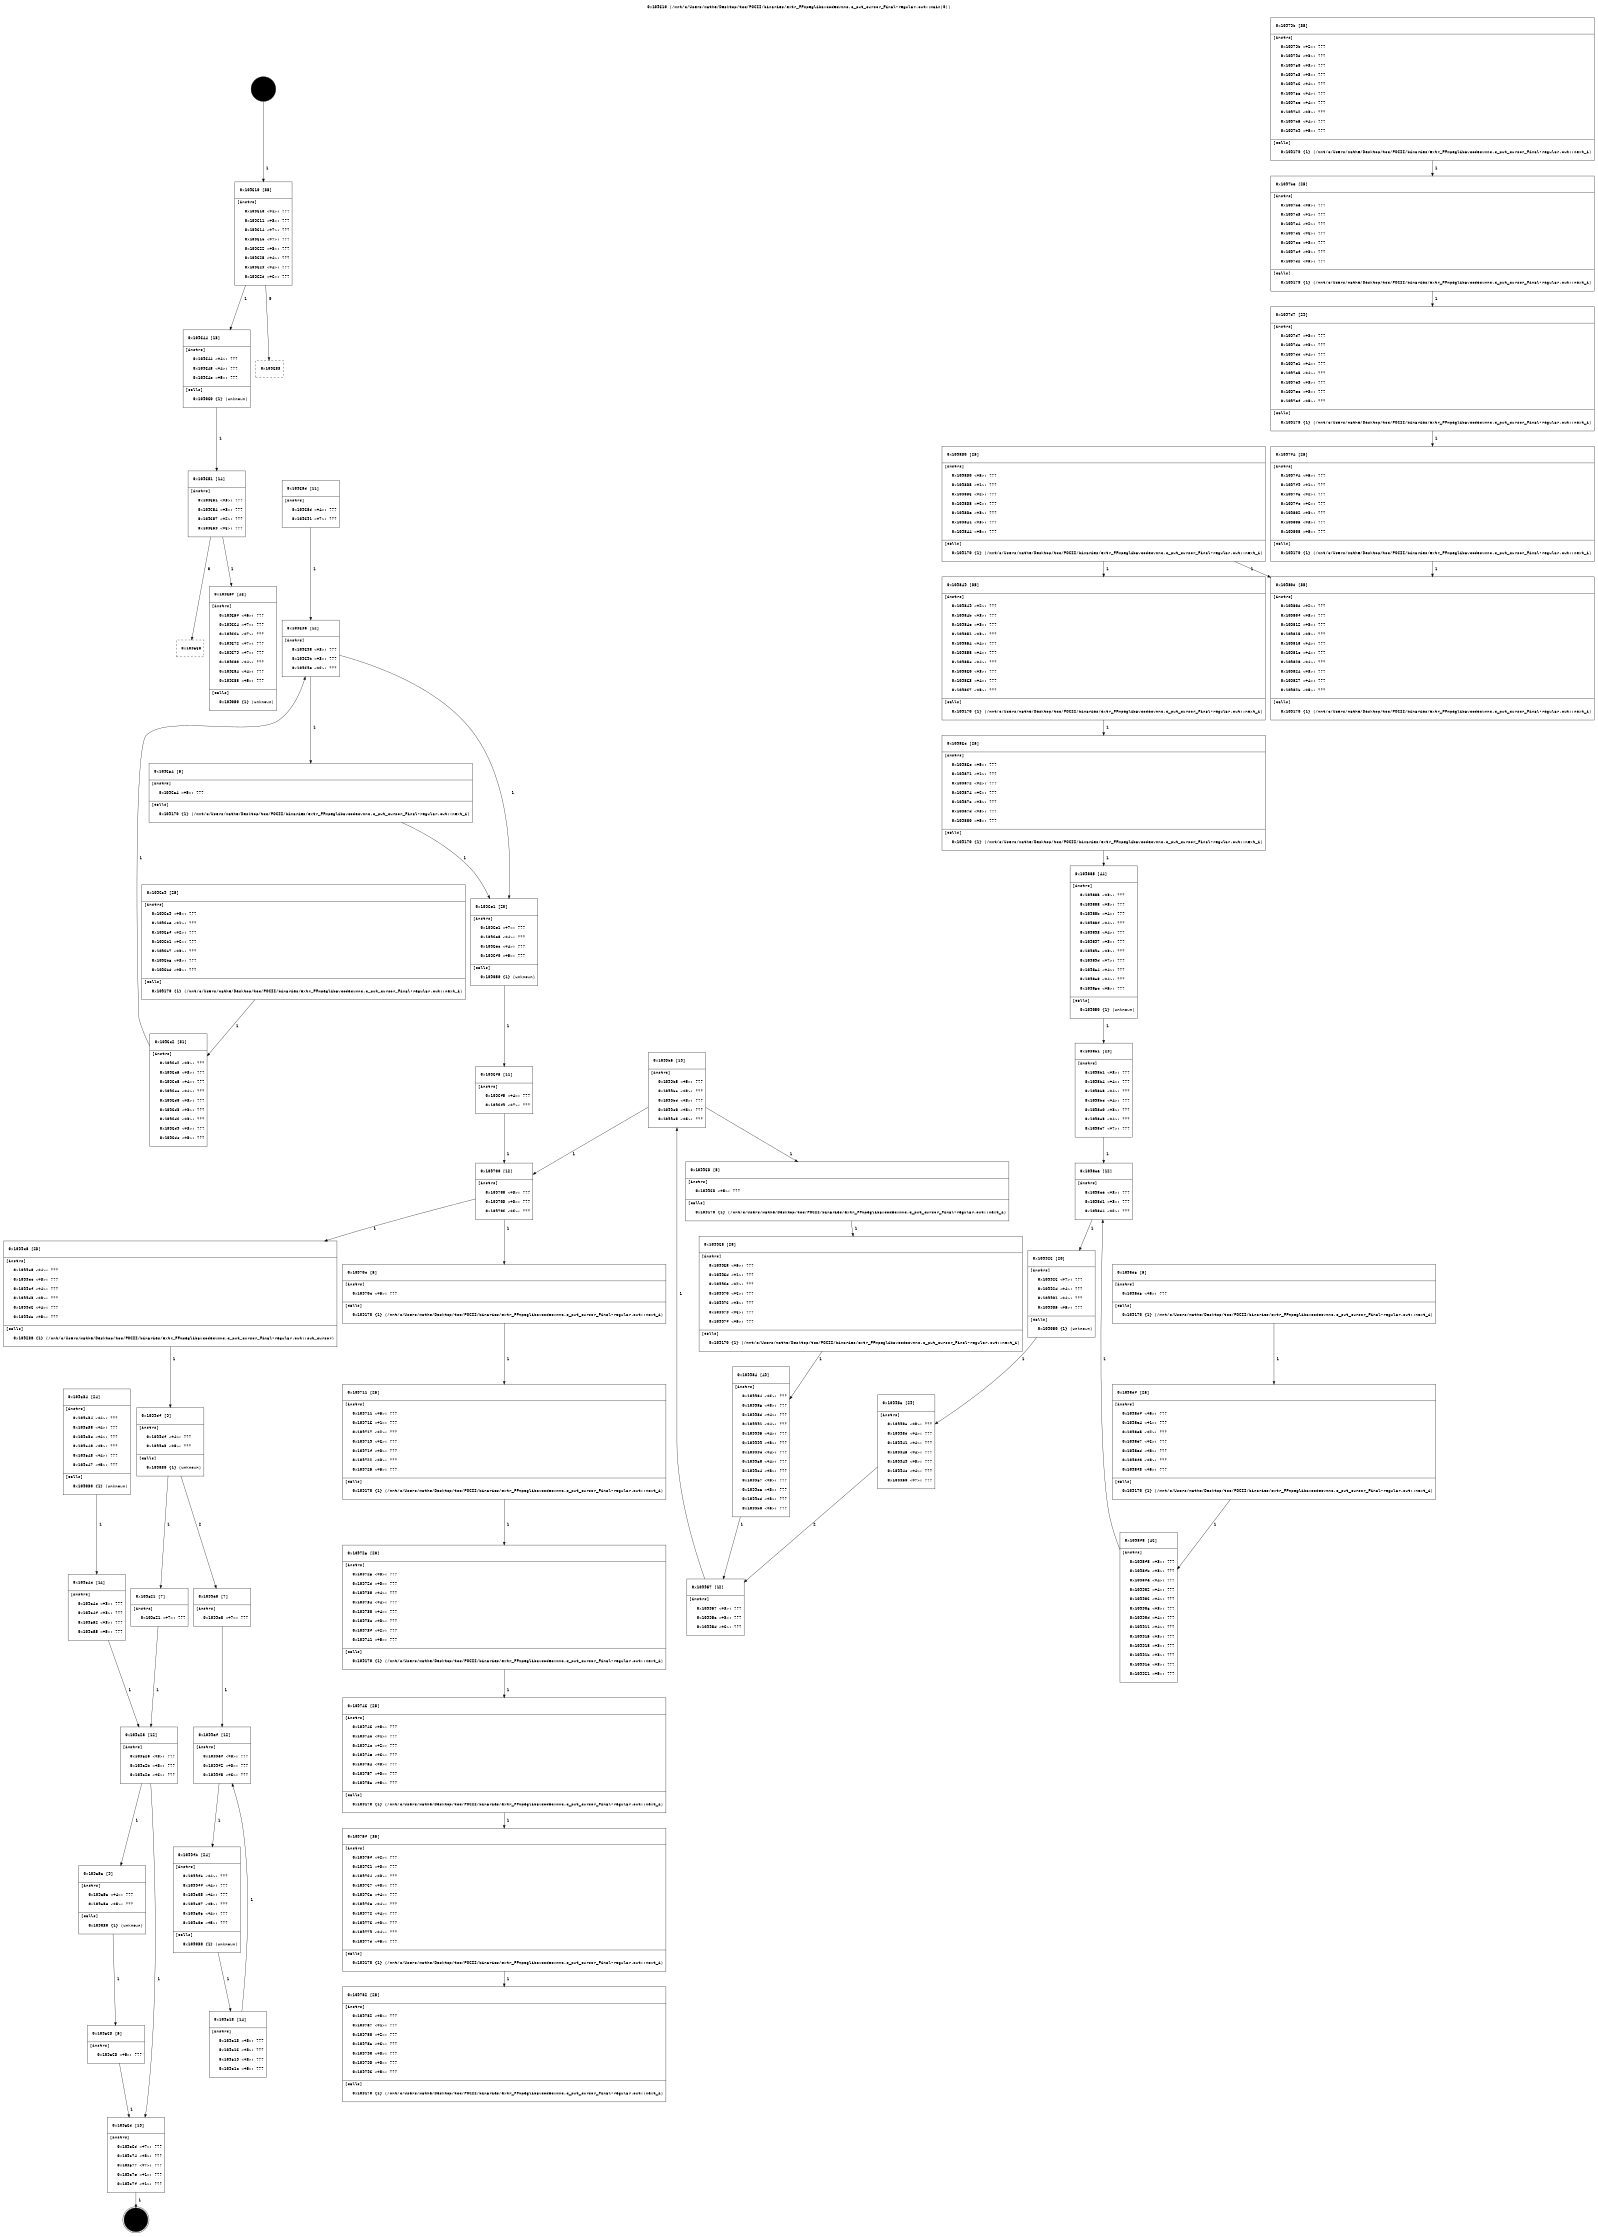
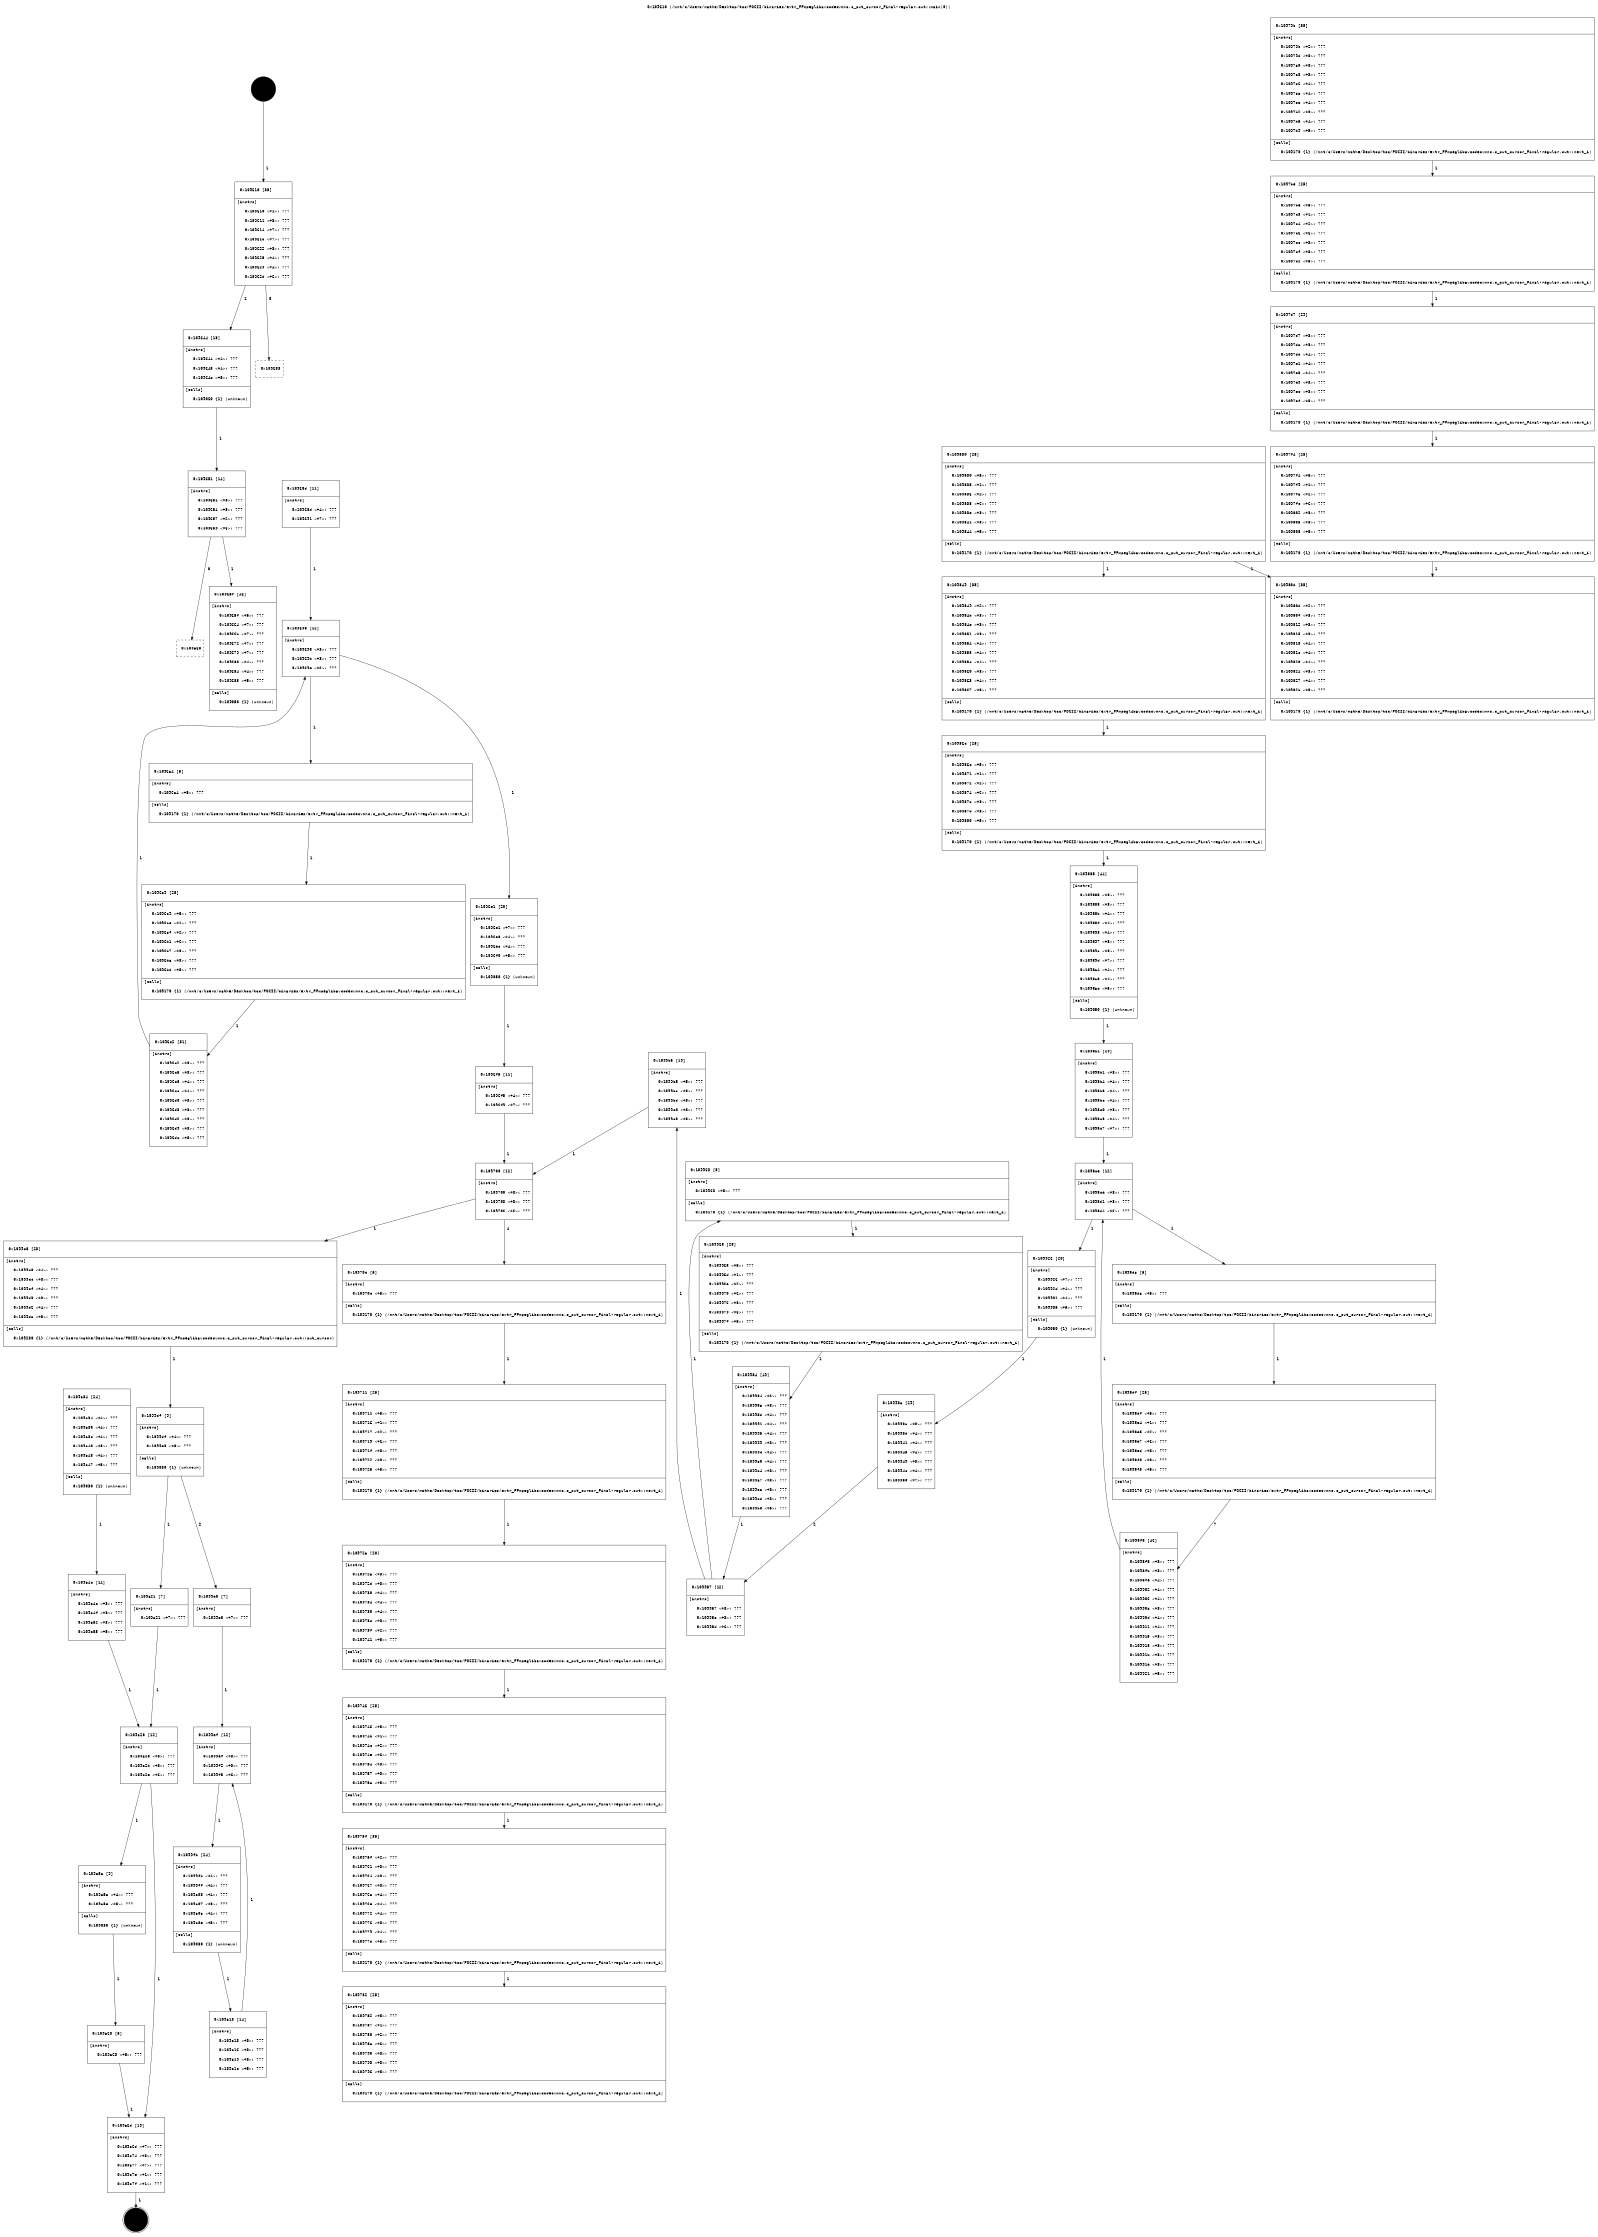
edge "0x1096a4 [5]" -> "0x1096e1 [20]": now "0x1096a4 [5]" -> "0x1096a9 [25]"
edge "0x1099b5 [19]" -> "0x109963 [5]": now "0x109957 [12]" -> "0x109963 [5]"
edge "0x109700 [12]" -> "0x10970c [5]": label " 1" -> " 4"
edge "0x1098ce [12]" -> "0x1098da [5]": added, label "1"
edge "0x1098df [25]" -> "0x1098f8 [46]": label " 1" -> " 7"
